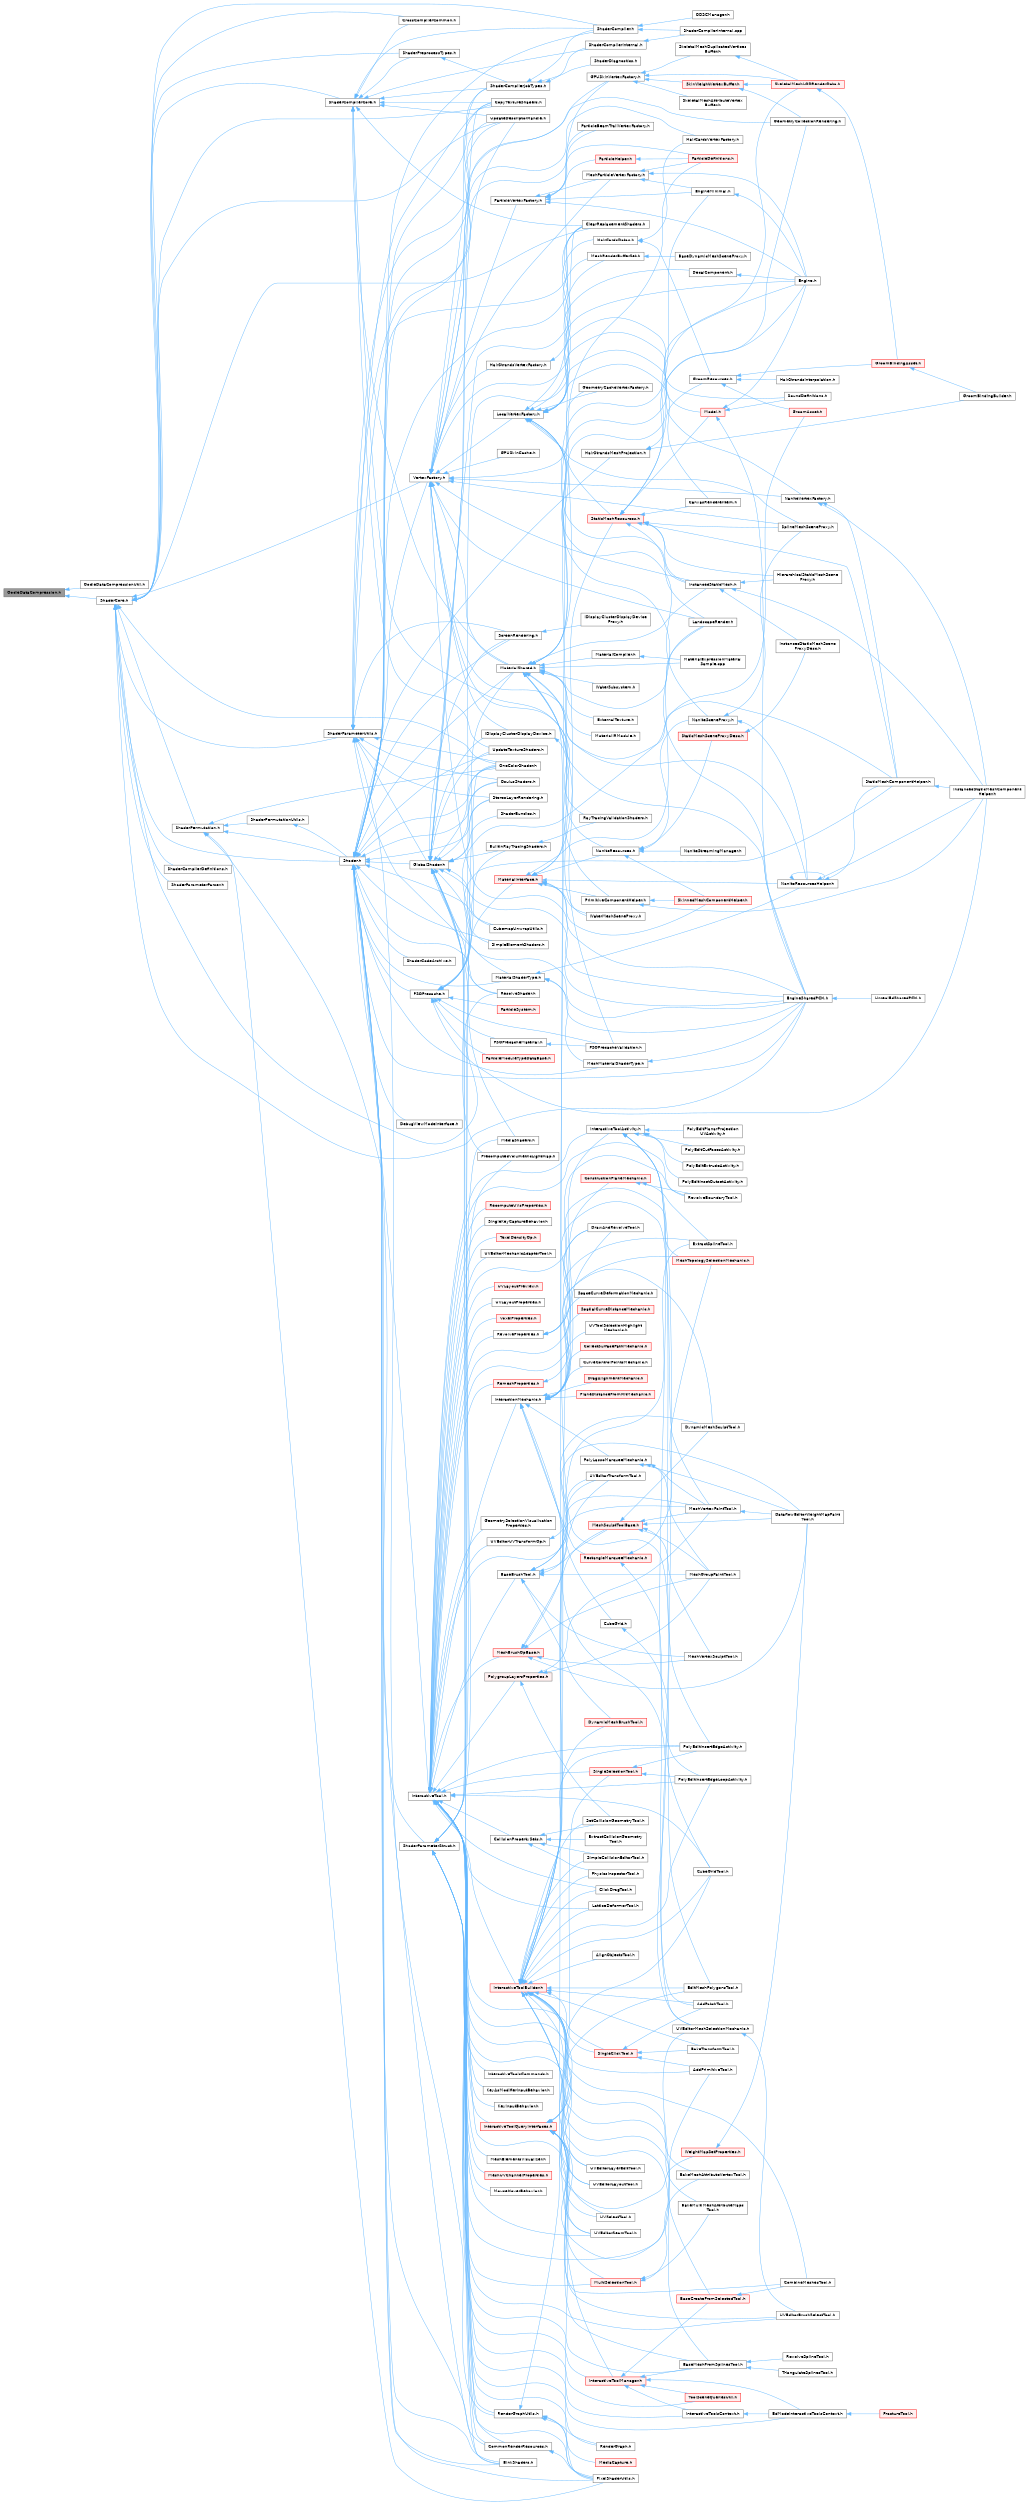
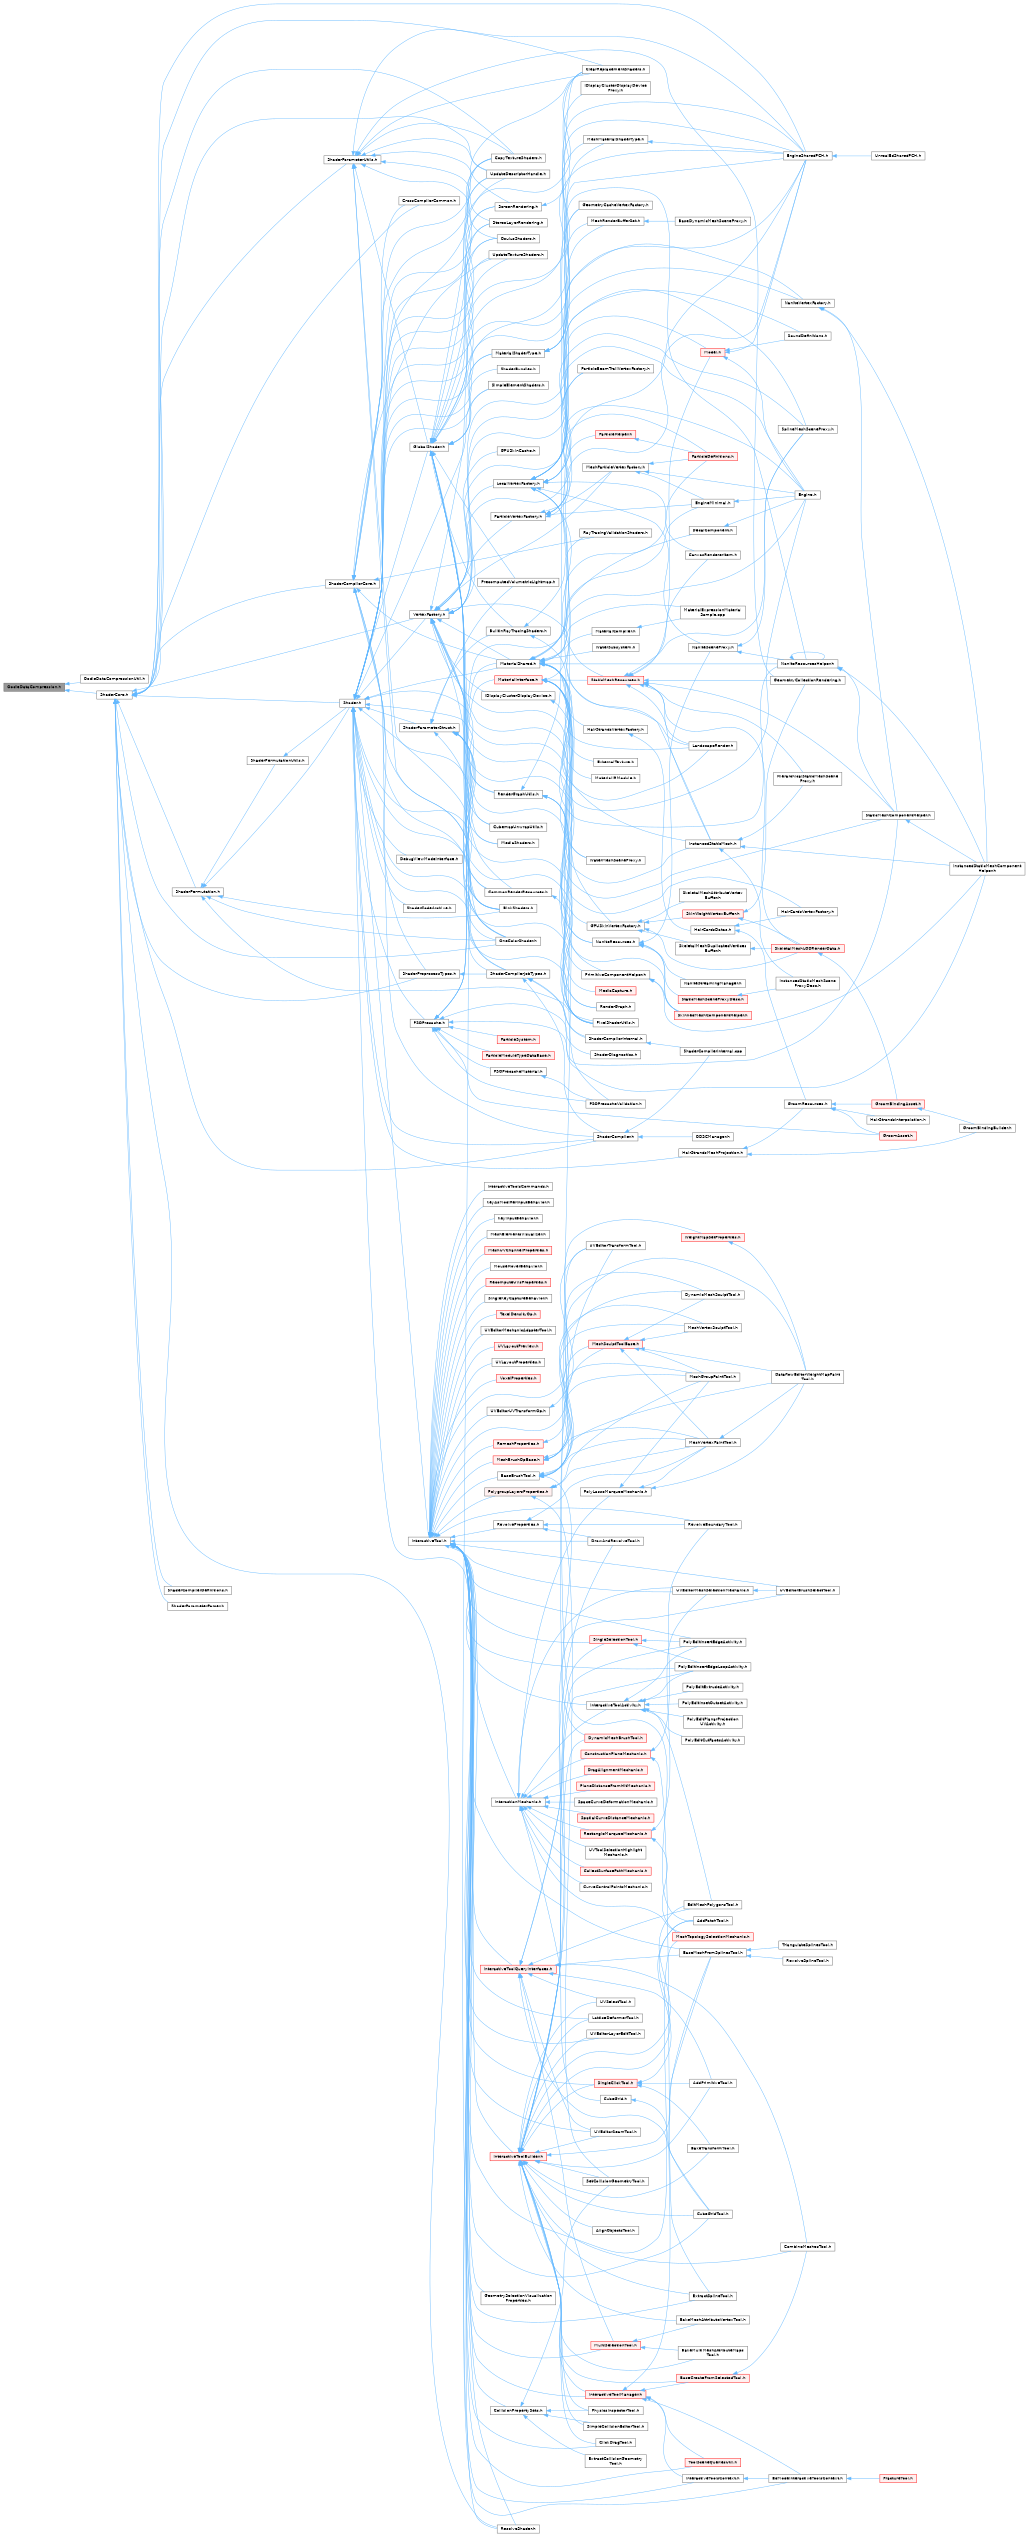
edge "HairStrandsVertexFactory.h" -> "VertexFactory.h": now "HairStrandsVertexFactory.h" -> "BuiltInRayTracingShaders.h"
edge "IDisplayClusterDisplayDevice.h" -> "GlobalShader.h": now "BinkShaders.h" -> "GlobalShader.h"
node "UVEditorLayoutTool.h": removed
